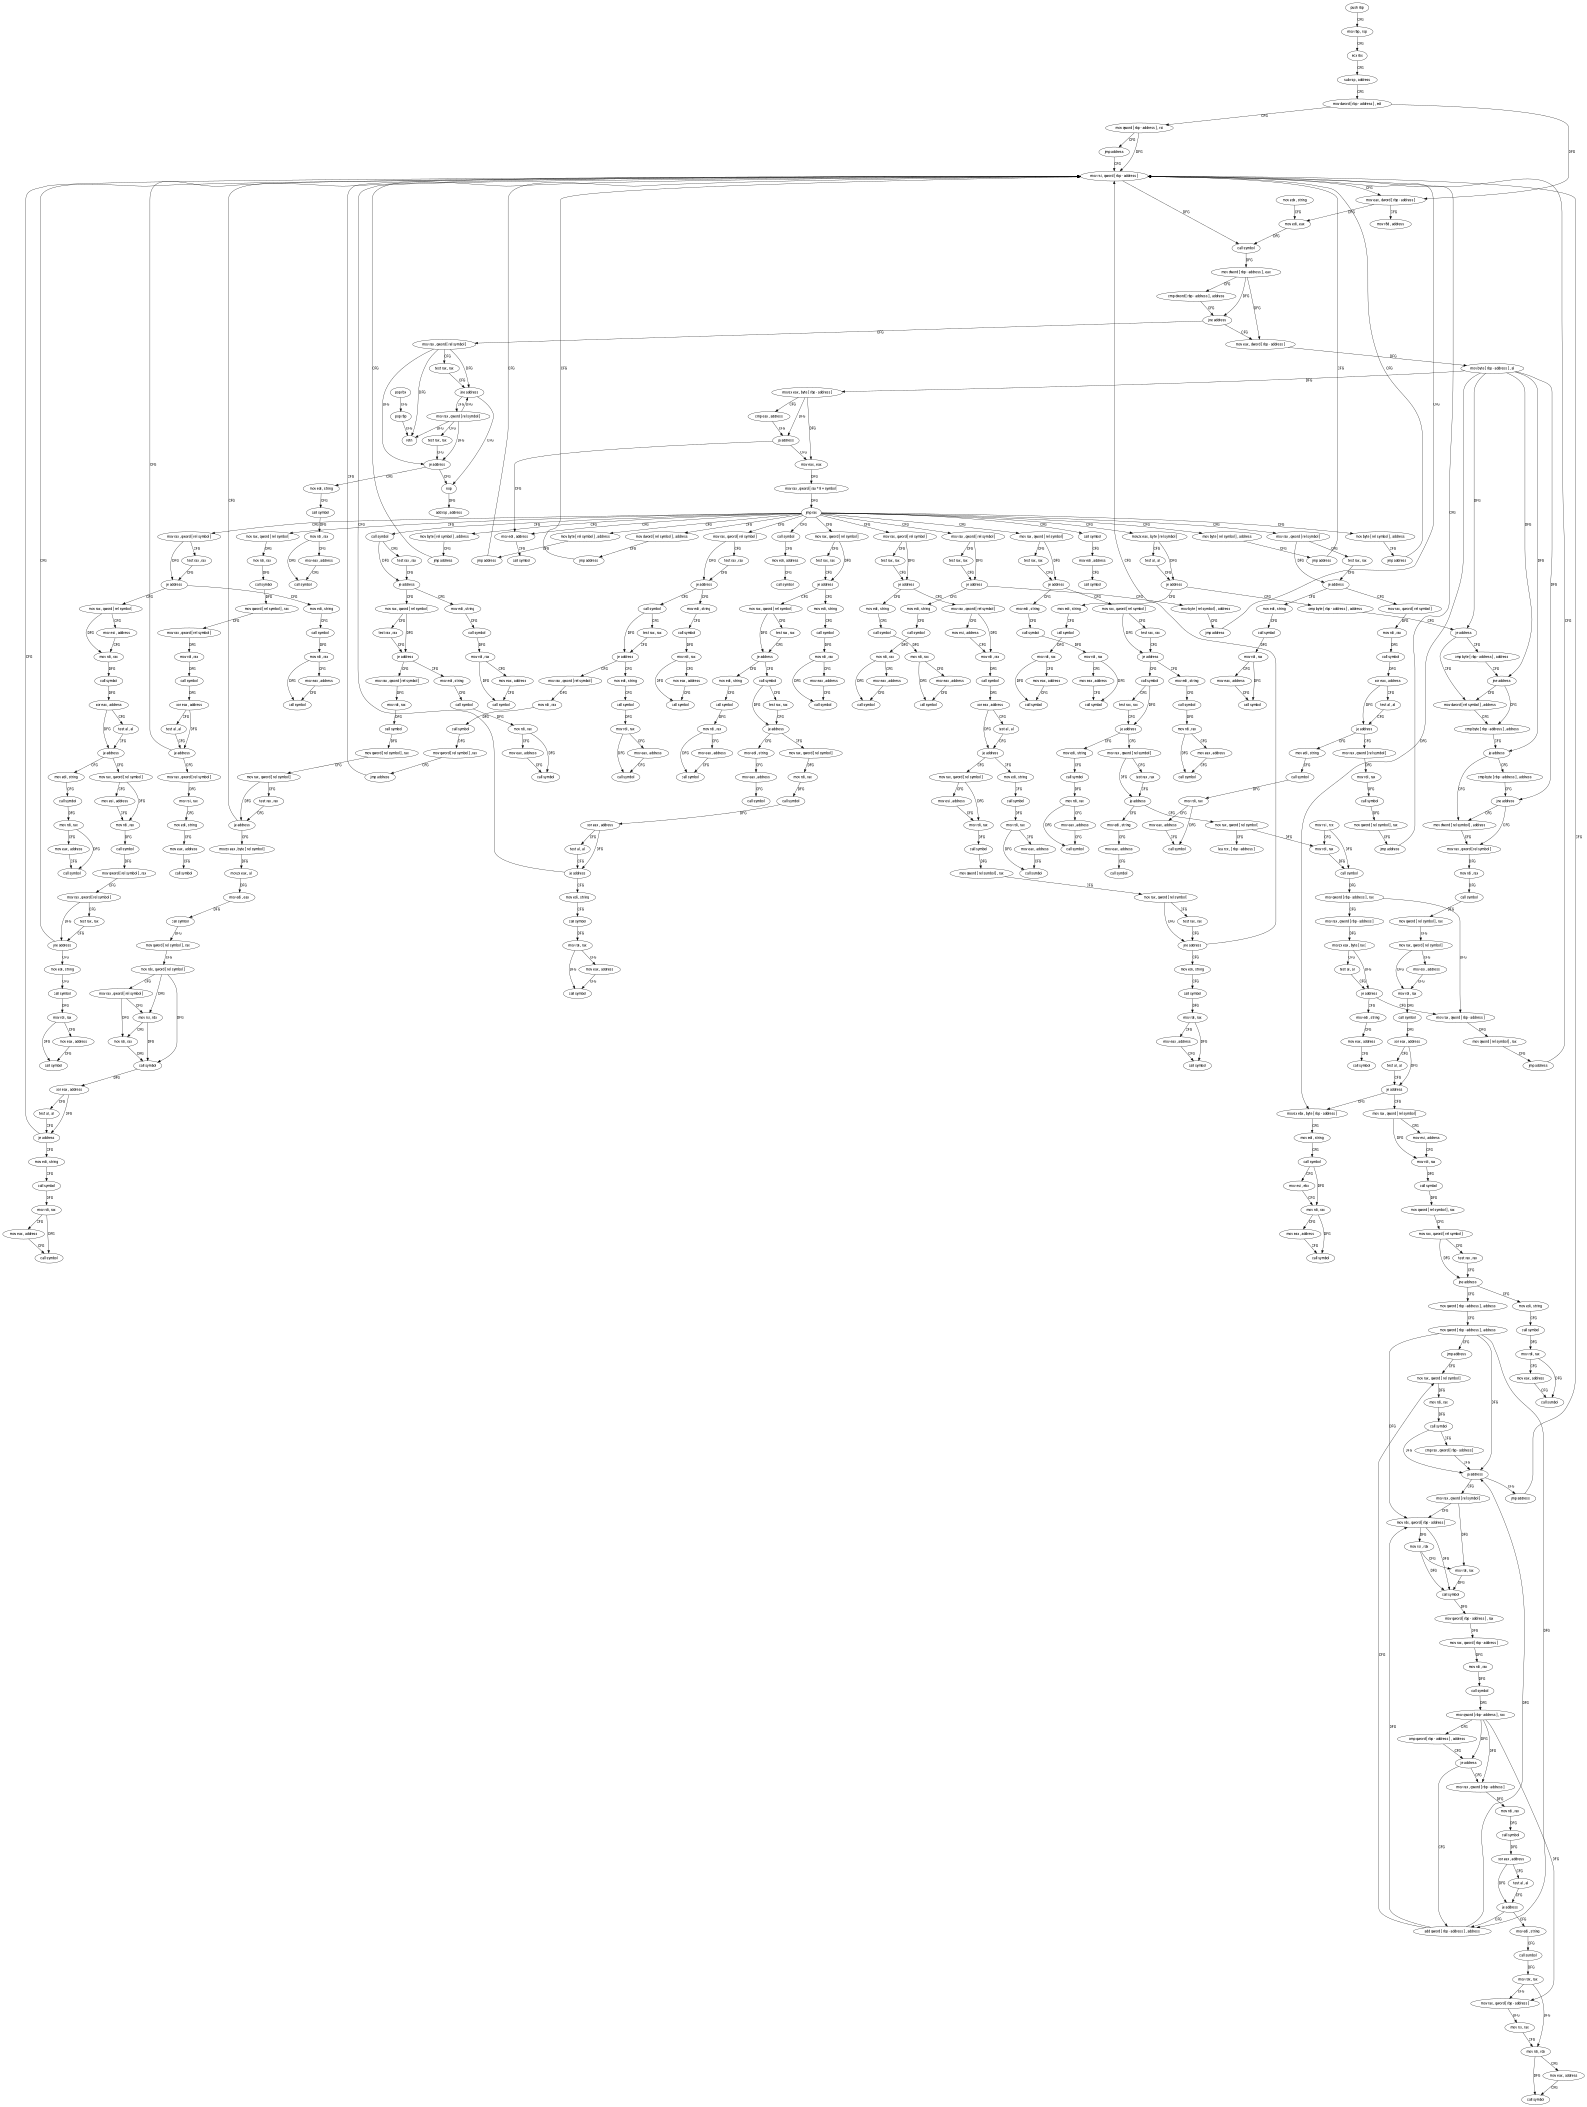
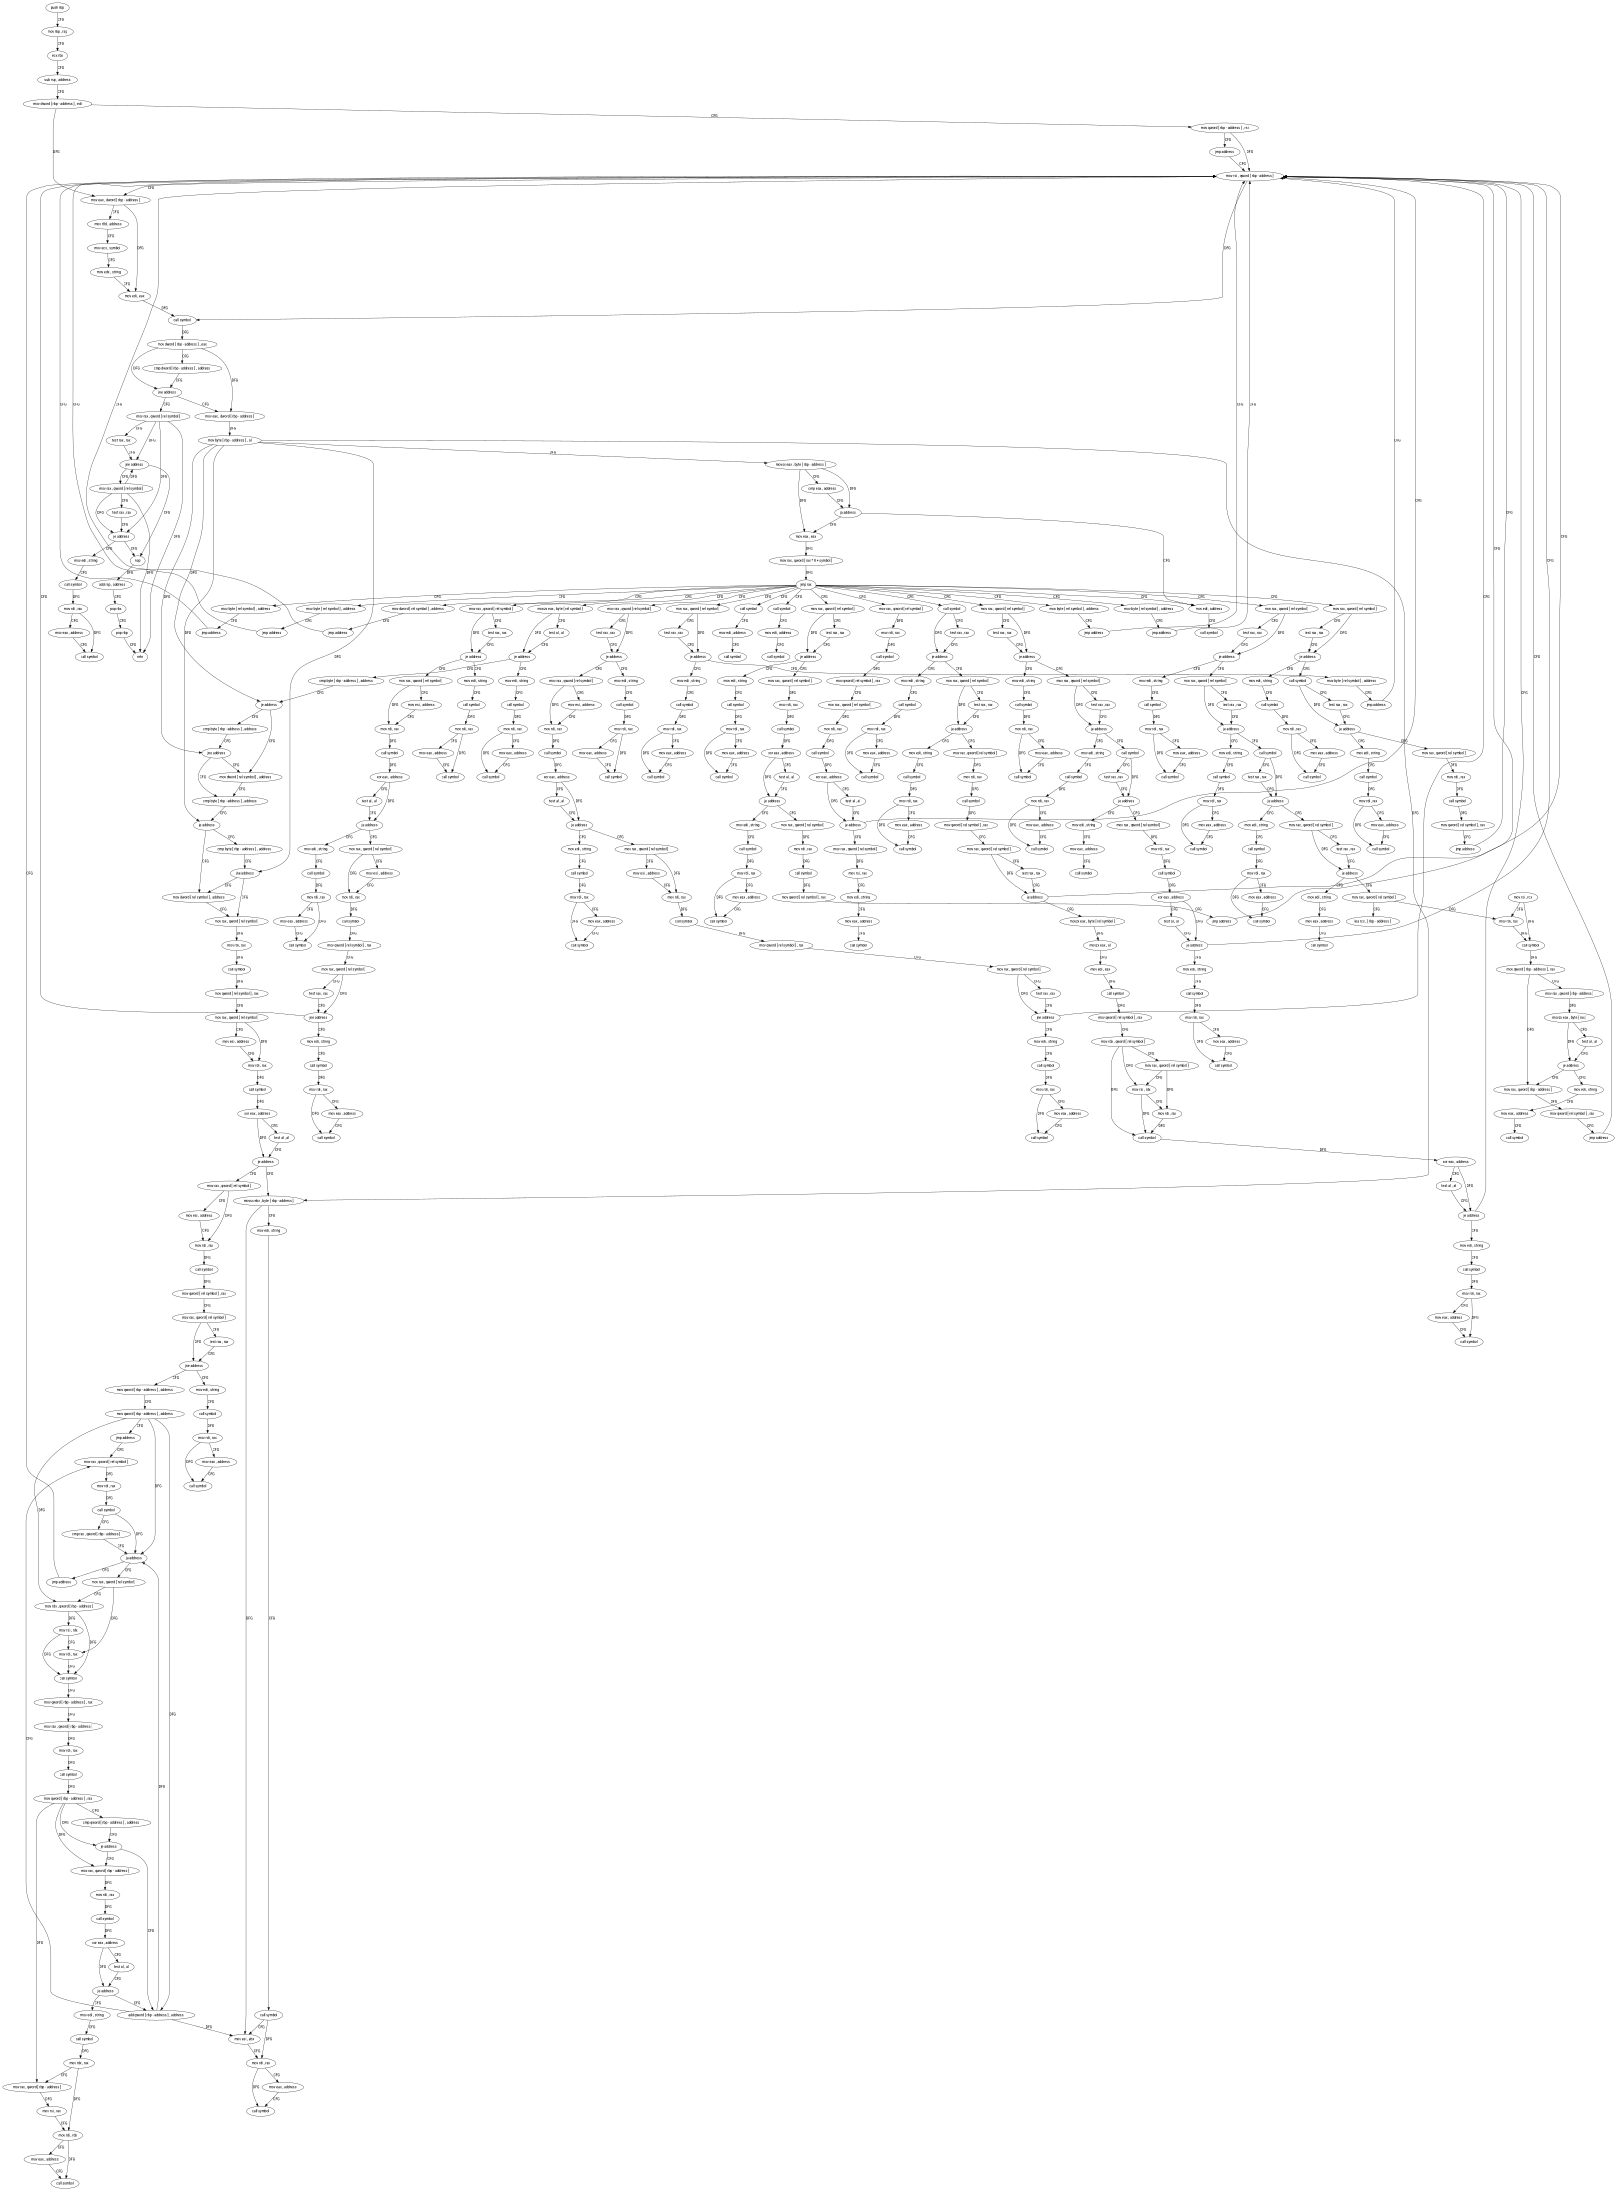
node "mov ecx , symbol": added
edge "add rsp , address" -> "pop rbx": added, label "CFG"
edge "movsx ebx , byte [ rbp - address ]" -> "mov esi , ebx": added, label "DFG"
edge "add qword [ rbp - address ] , address" -> "mov rdx , qword [ rbp - address ]": now "add qword [ rbp - address ] , address" -> "mov esi , ebx"
